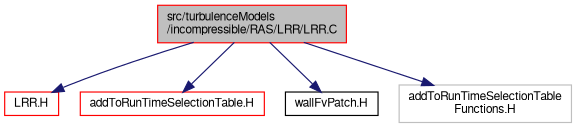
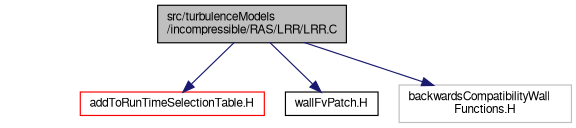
node "src/turbulenceModels /incompressible/RAS/LRR/LRR.C": color red -> black
node "LRR.H": removed
node "addToRunTimeSelectionTable Functions.H": label "addToRunTimeSelectionTable Functions.H" -> "backwardsCompatibilityWall Functions.H"
